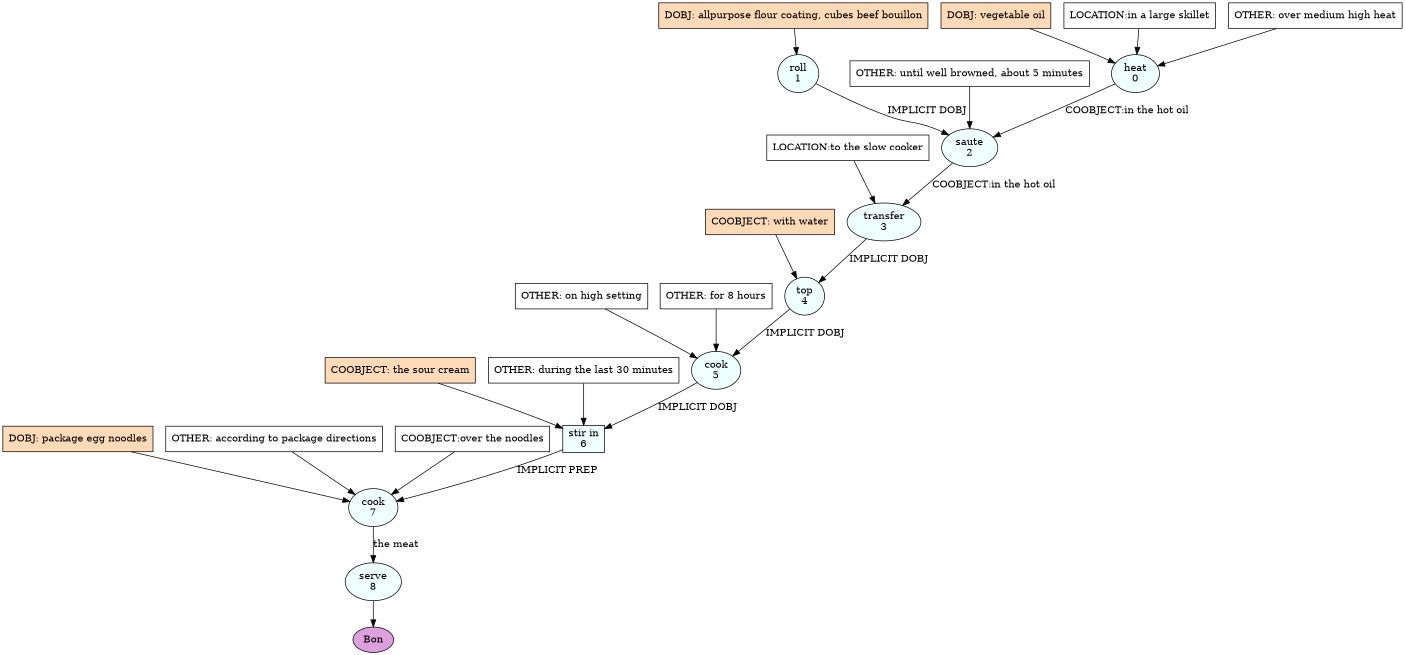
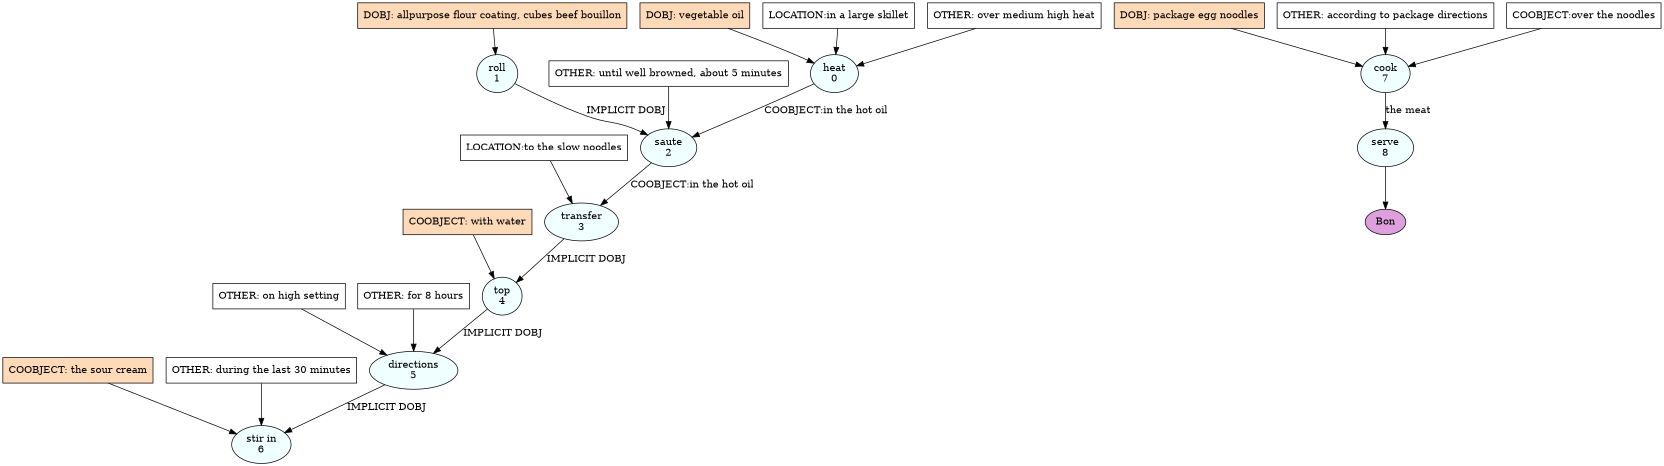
node "LOCATION:to the slow cooker": label "LOCATION:to the slow cooker" -> "LOCATION:to the slow noodles"
node "cook 5": label "cook 5" -> "directions 5"
node "stir in 6": shape box -> ellipse
edge "stir in 6" -> "cook 7": removed, label "IMPLICIT PREP"
